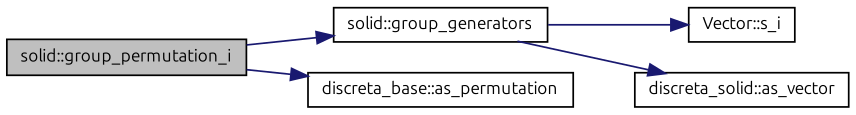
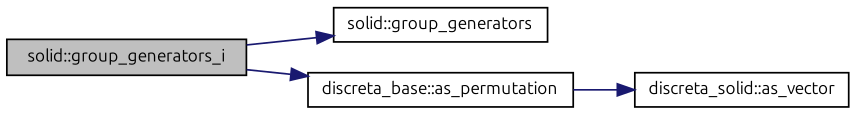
node "Vector::s_i": removed
edge "solid::group_generators" -> "discreta_solid::as_vector": now "discreta_base::as_permutation" -> "discreta_solid::as_vector"
node "solid::group_permutation_i": label "solid::group_permutation_i" -> "solid::group_generators_i"
